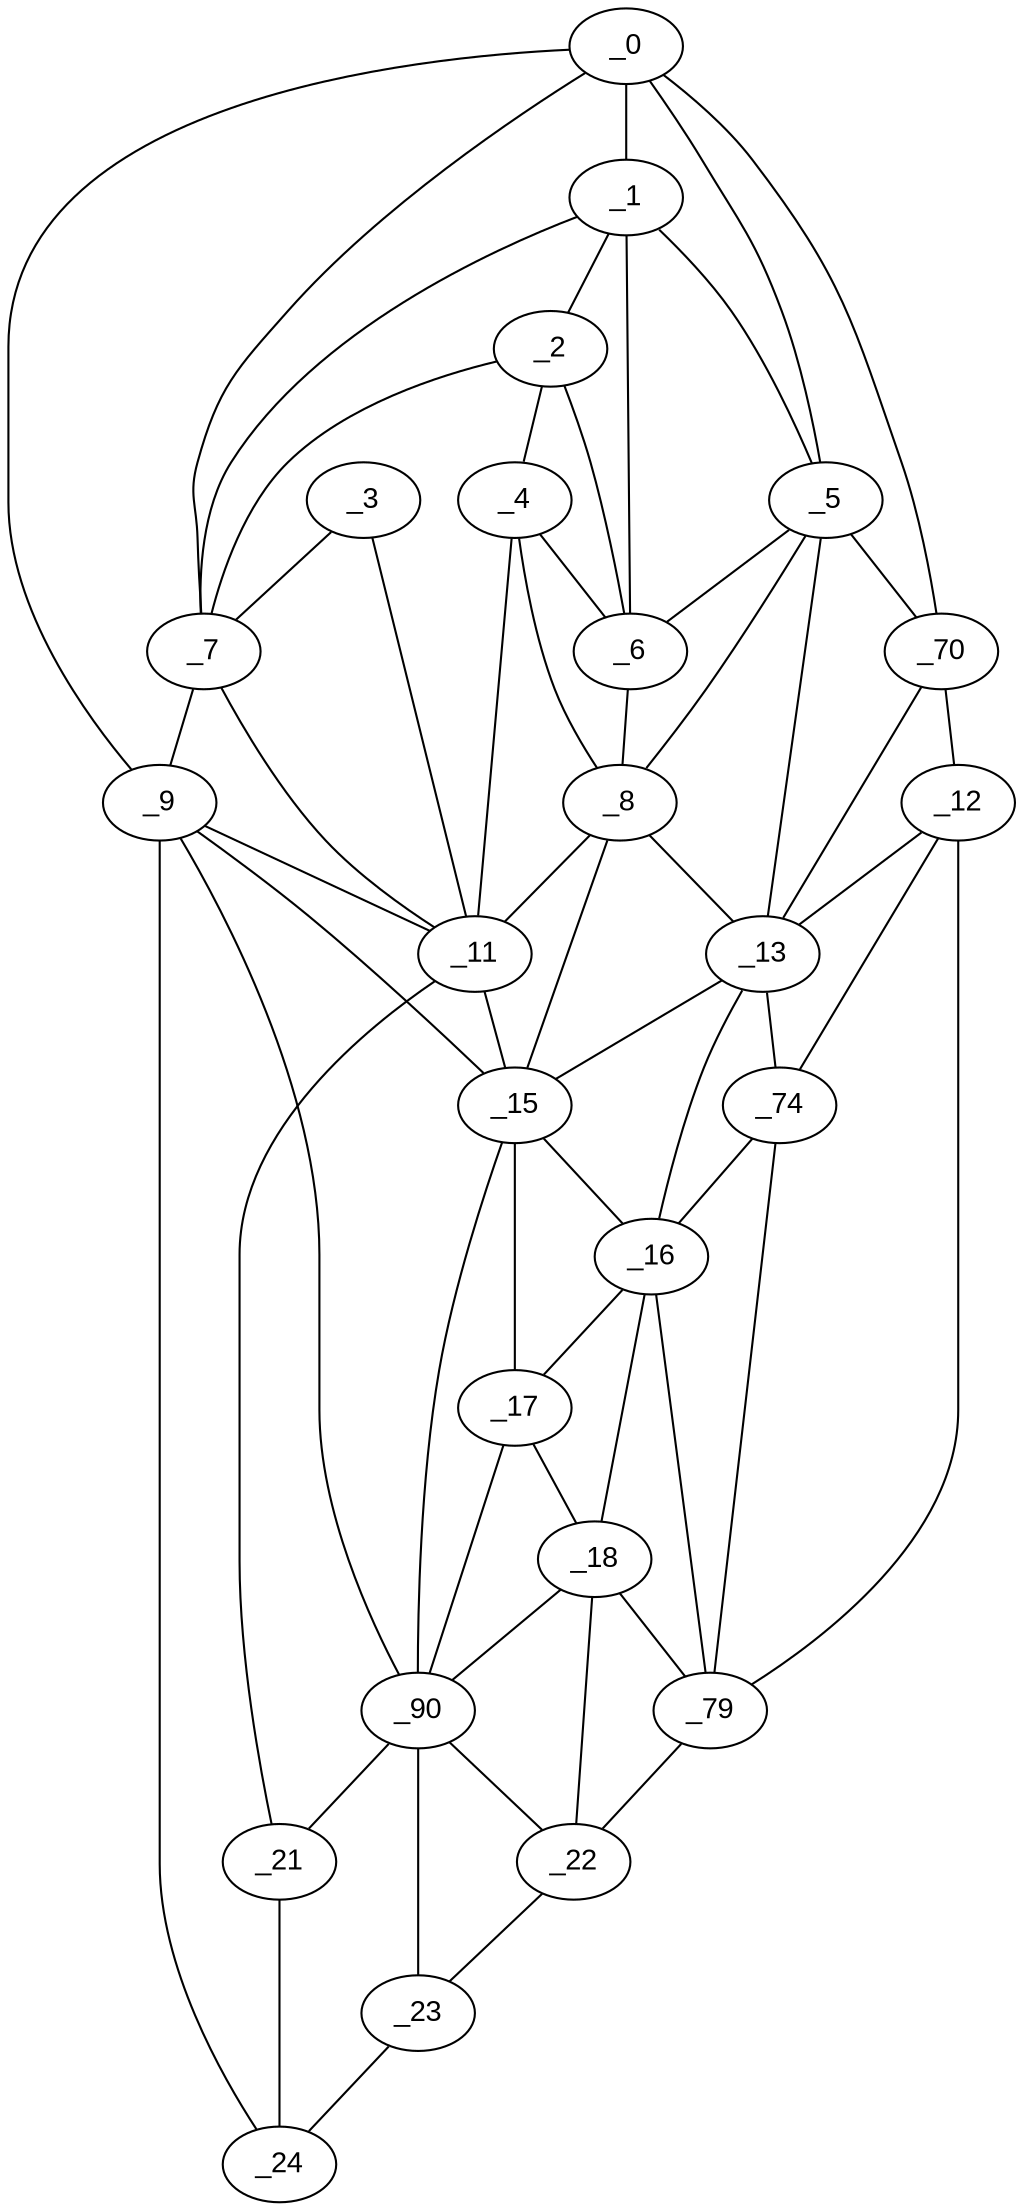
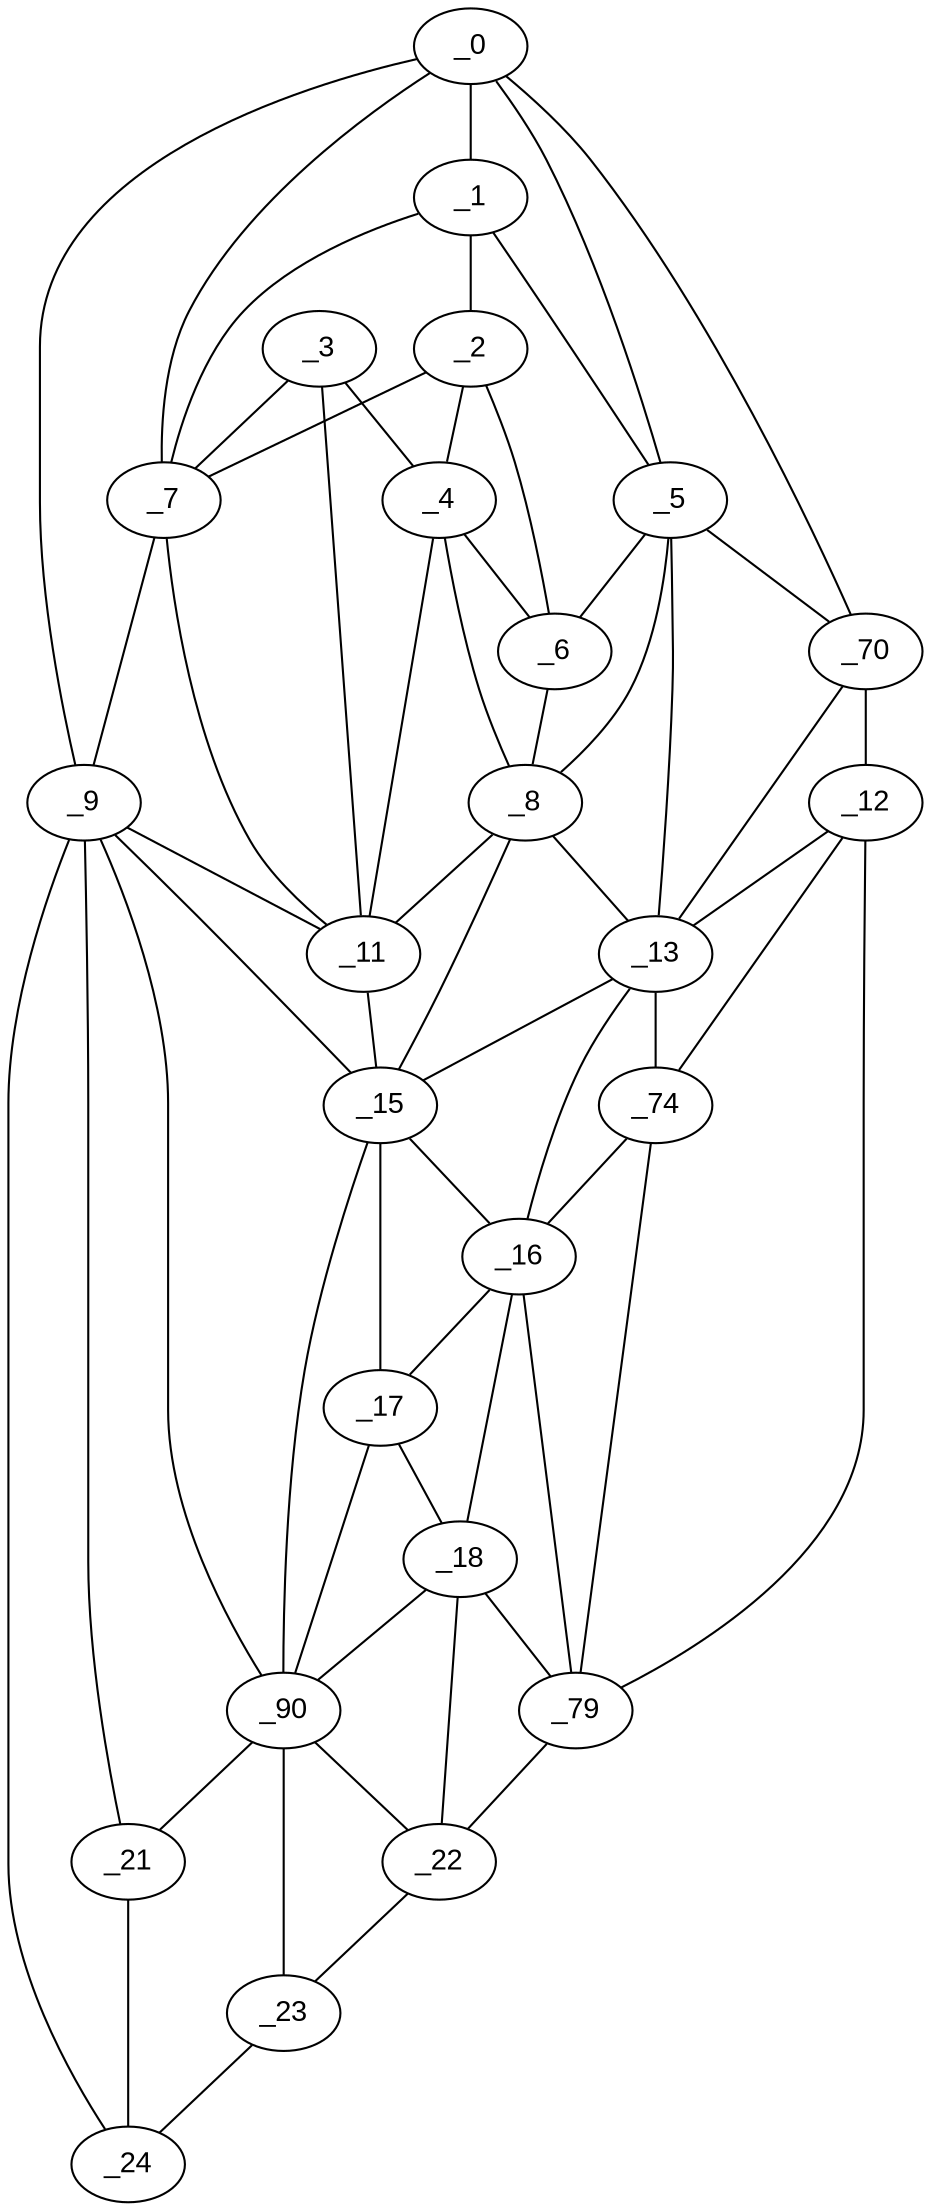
edge "_1" -- "_6": removed
edge "_3" -- "_4": added
edge "_11" -- "_21": now "_9" -- "_21"
